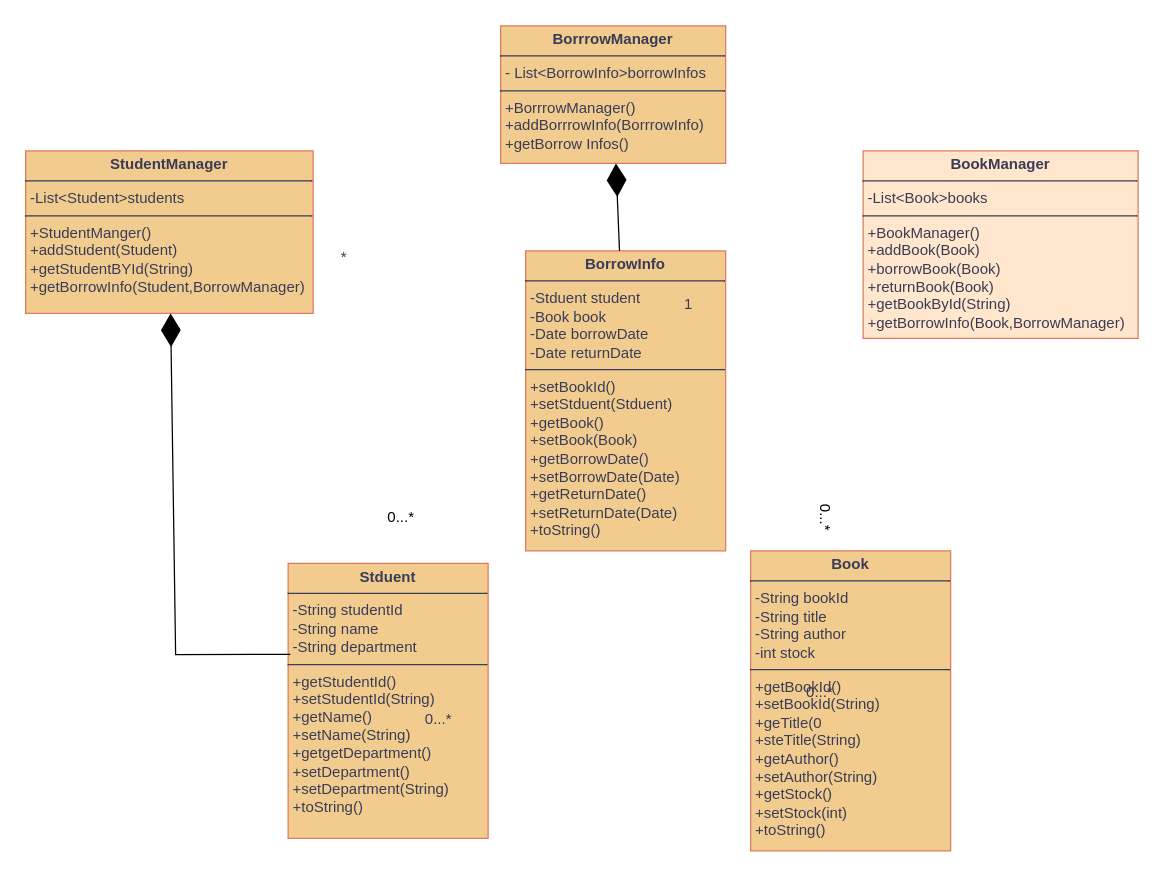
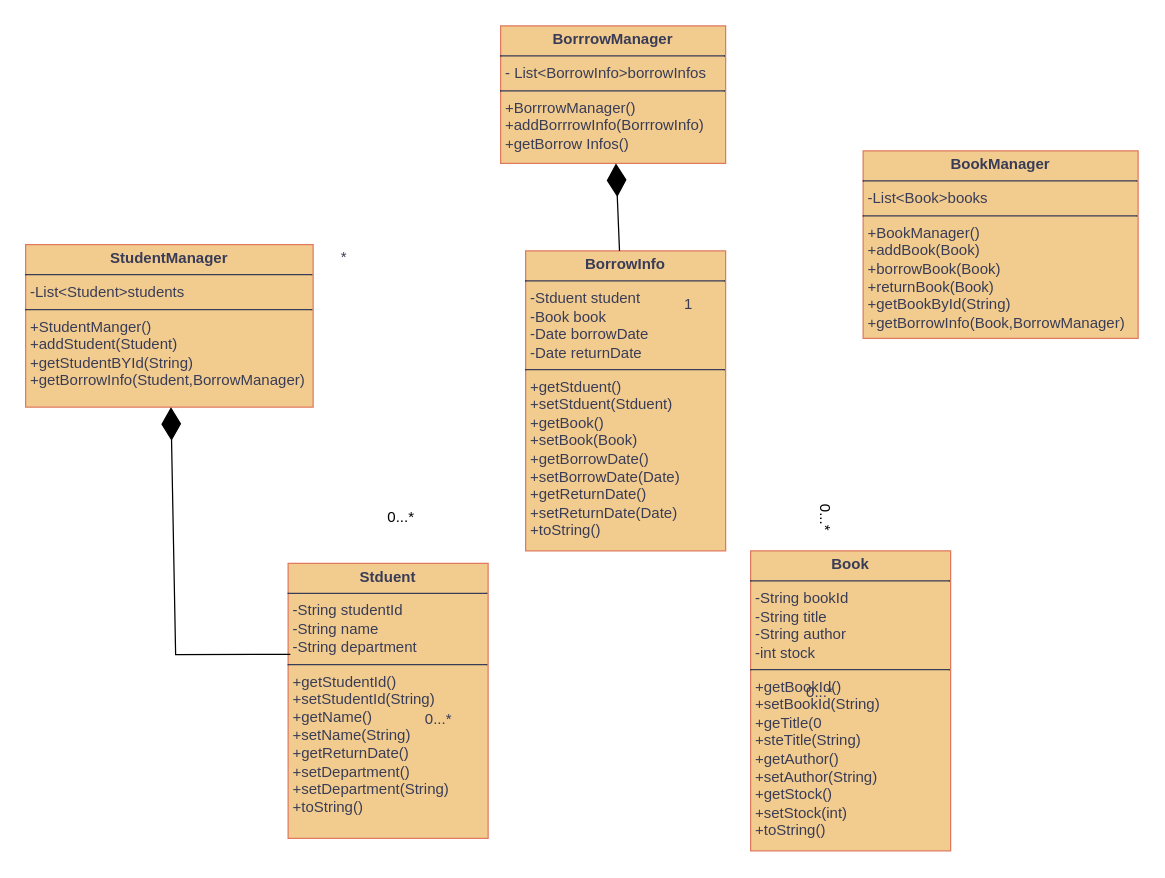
node "StudentManager -List<Student>students +StudentManger() +addStudent(Student) +getStudentBYId(String) +getBorrowInfo(Student,BorrowManager)": moved (169, 232) -> (169, 326)
node "BookManager -List<Book>books +BookManager() +addBook(Book) +borrowBook(Book) +returnBook(Book) +getBookById(String) +getBorrowInfo(Book,BorrowManager)": fillcolor #ffe6cc -> #f2cc8f
node "BorrowInfo -Stduent student -Book book -Date borrowDate -Date returnDate +setBookId() +setStduent(Stduent) +getBook() +setBook(Book) +getBorrowDate() +setBorrowDate(Date) +getReturnDate() +setReturnDate(Date) +toString()": label "BorrowInfo -Stduent student -Book book -Date borrowDate -Date returnDate +setBookId() +setStduent(Stduent) +getBook() +setBook(Book) +getBorrowDate() +setBorrowDate(Date) +getReturnDate() +setReturnDate(Date) +toString()" -> "BorrowInfo -Stduent student -Book book -Date borrowDate -Date returnDate +getStduent() +setStduent(Stduent) +getBook() +setBook(Book) +getBorrowDate() +setBorrowDate(Date) +getReturnDate() +setReturnDate(Date) +toString()"
node "Stduent -String studentId -String name -String department +getStudentId() +setStudentId(String) +getName() +setName(String) +getgetDepartment() +setDepartment() +setDepartment(String) +toString()": label "Stduent -String studentId -String name -String department +getStudentId() +setStudentId(String) +getName() +setName(String) +getgetDepartment() +setDepartment() +setDepartment(String) +toString()" -> "Stduent -String studentId -String name -String department +getStudentId() +setStudentId(String) +getName() +setName(String) +getReturnDate() +setDepartment() +setDepartment(String) +toString()"
